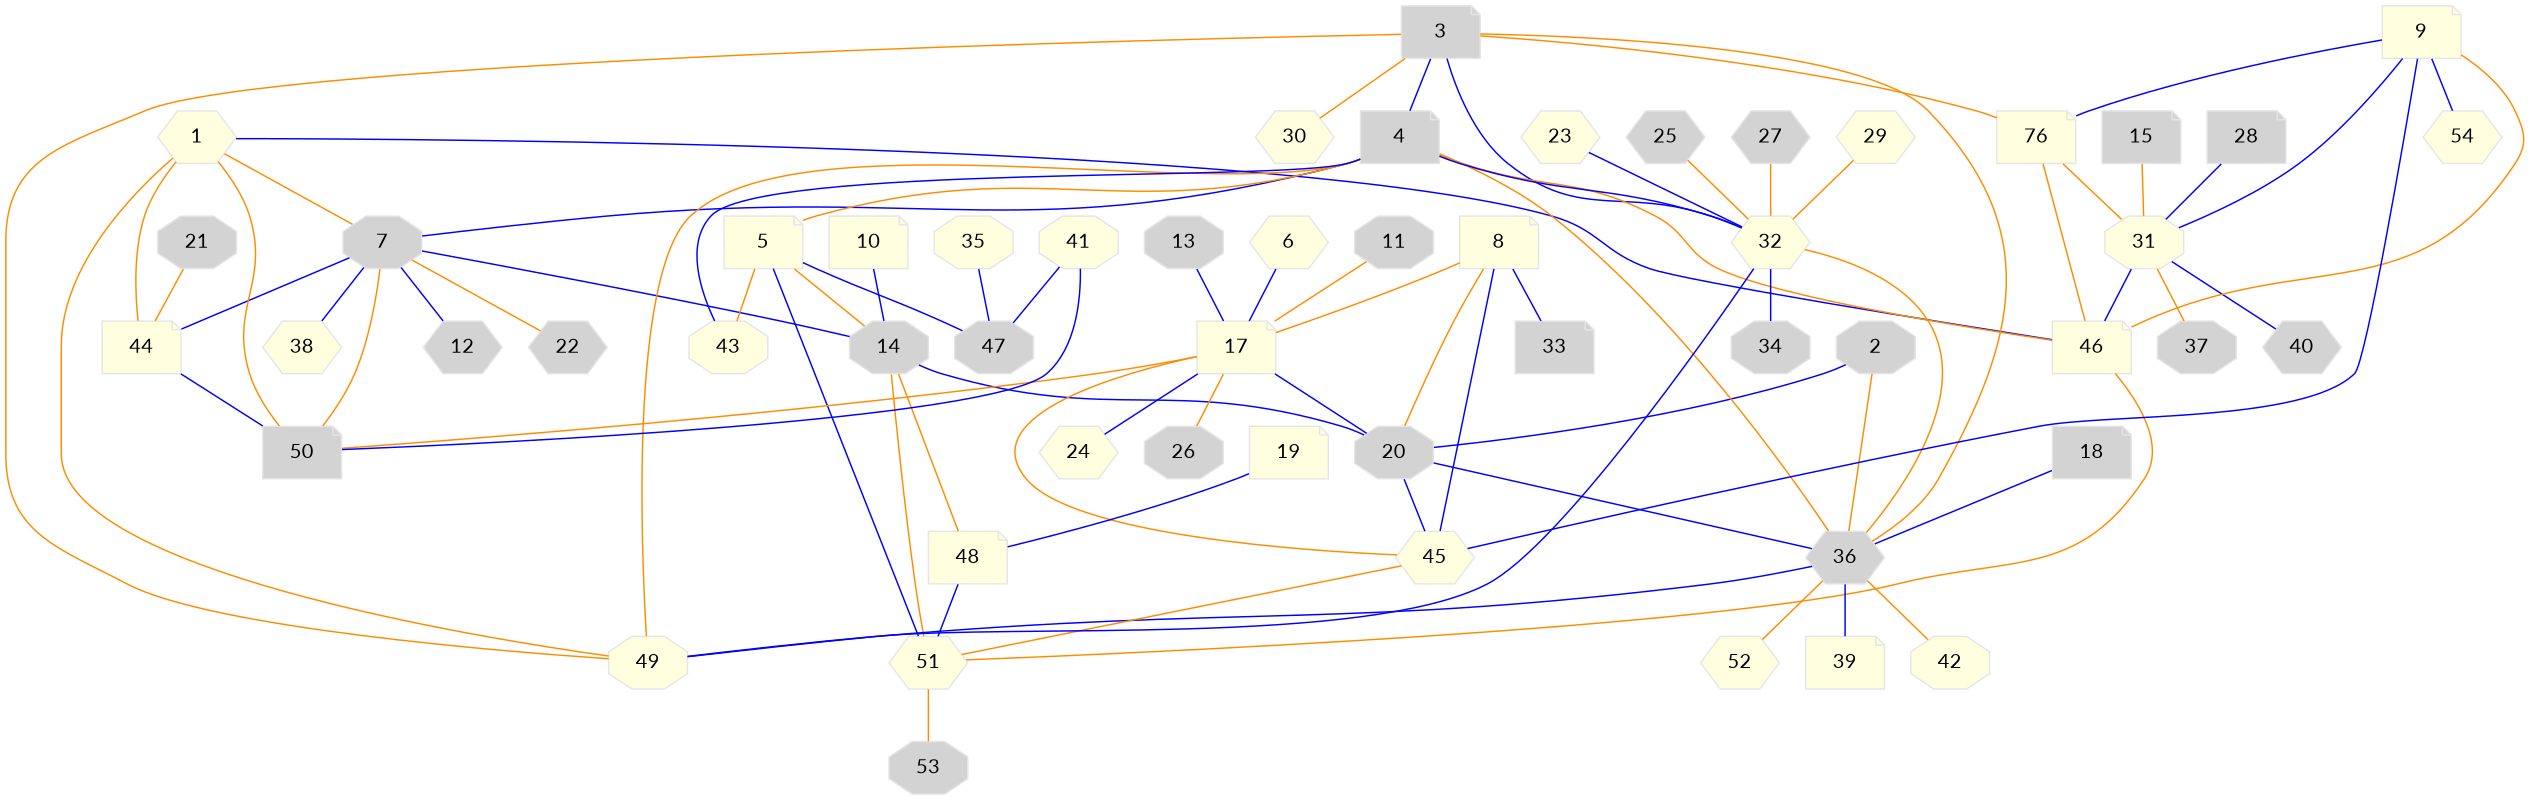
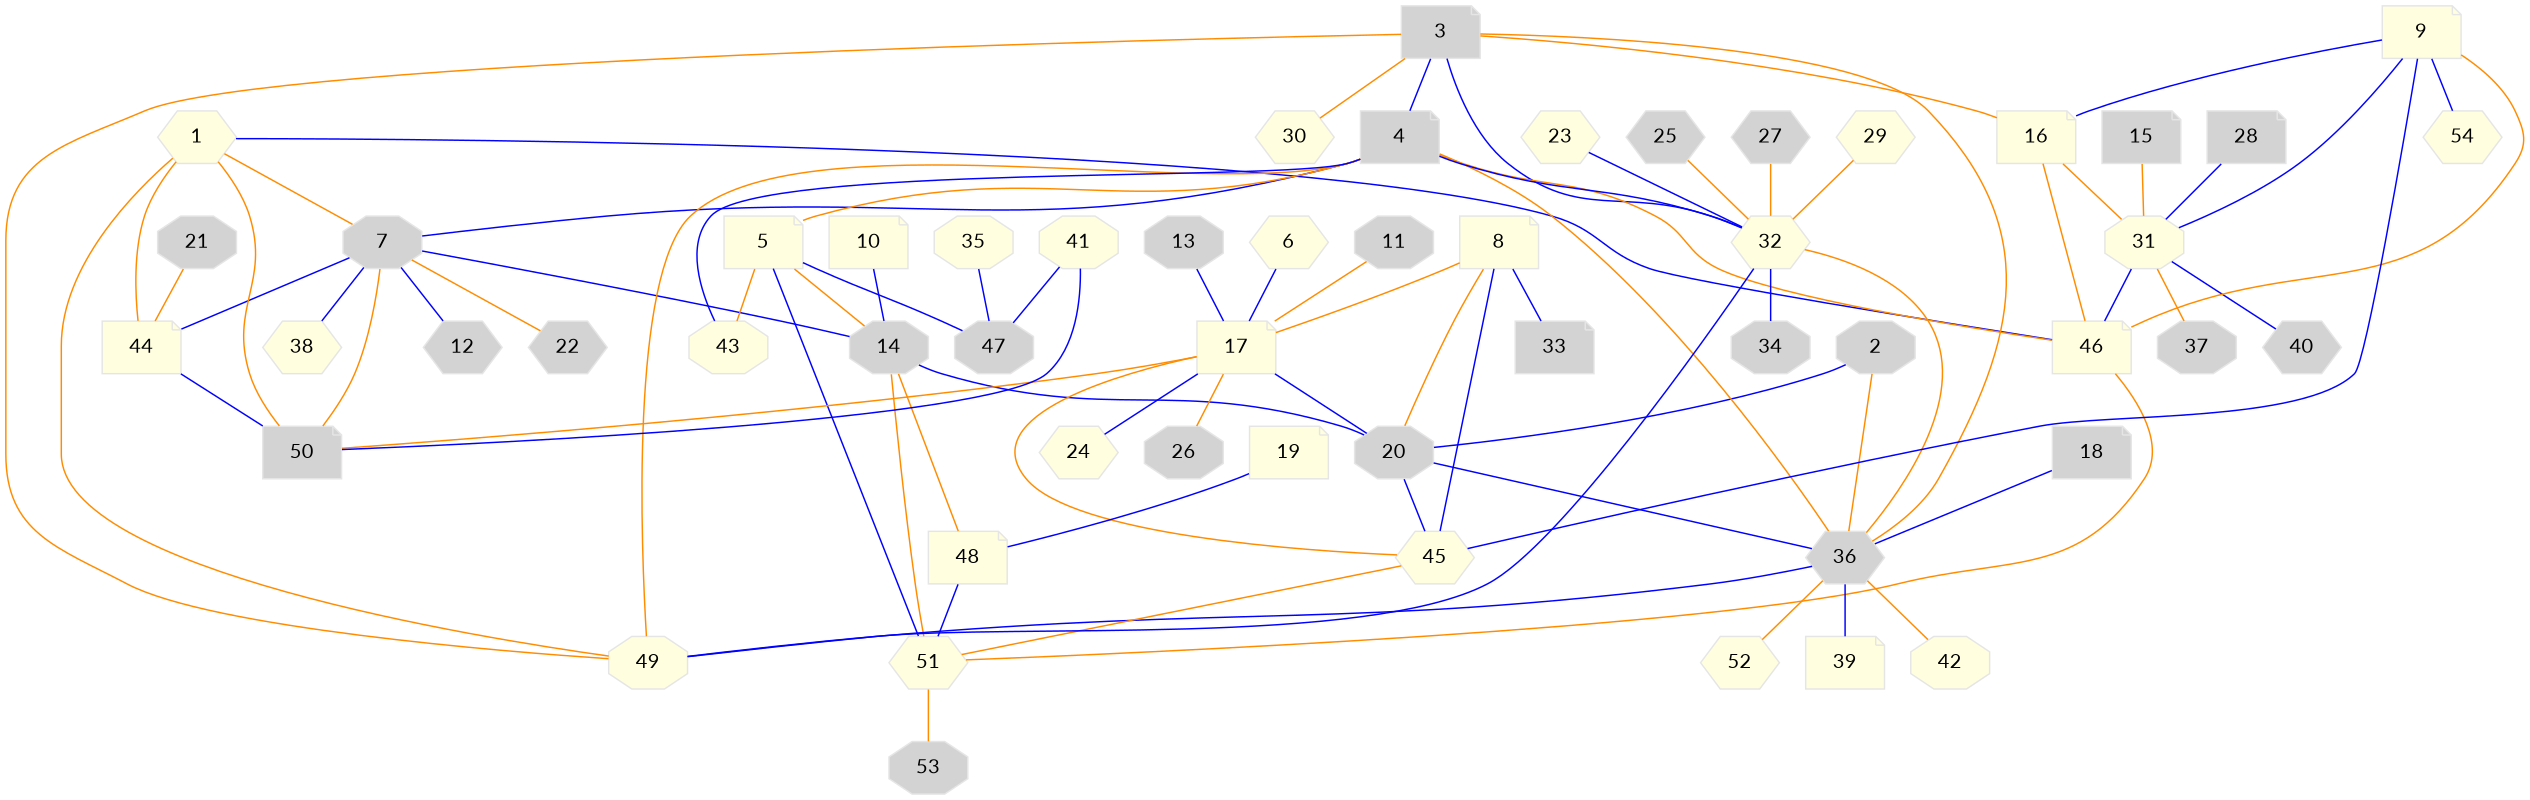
node "76": label "76" -> "16"
